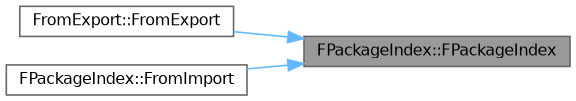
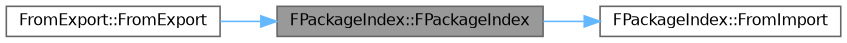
edge "FPackageIndex::FromImport" -> "FPackageIndex::FPackageIndex": reversed
